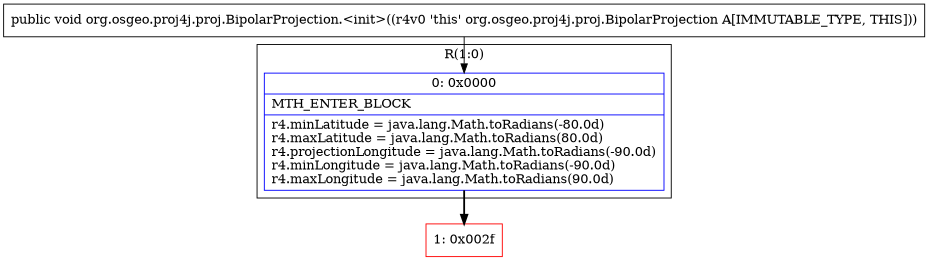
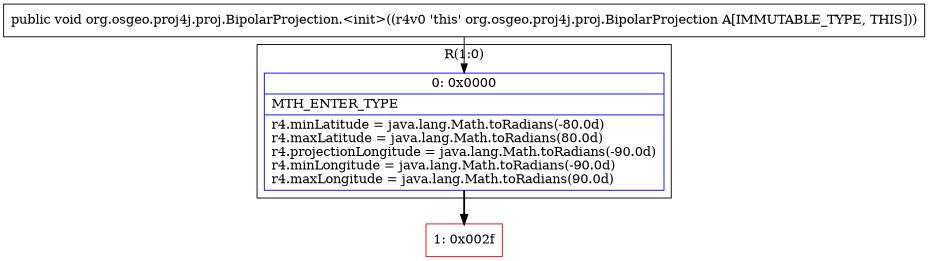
node "0: 0x0000": text "MTH_ENTER_BLOCK" -> "MTH_ENTER_TYPE"
